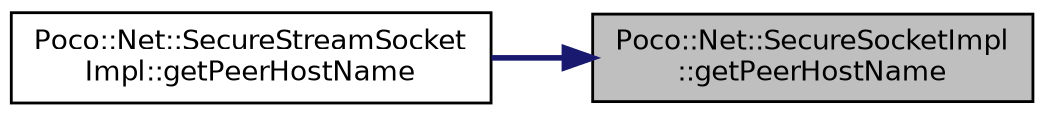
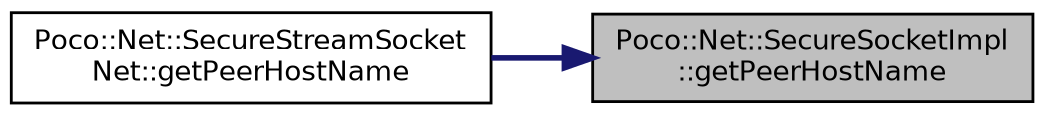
node "Poco::Net::SecureStreamSocket Impl::getPeerHostName": label "Poco::Net::SecureStreamSocket Impl::getPeerHostName" -> "Poco::Net::SecureStreamSocket Net::getPeerHostName"
